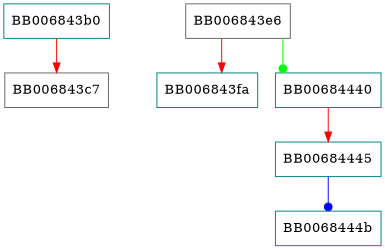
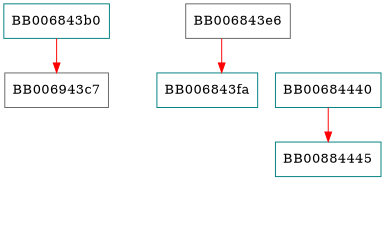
edge "BB006843e6" -> "BB00684440": removed
node "BB006843c7": label "BB006843c7" -> "BB006943c7"
node "BB00684445": label "BB00684445" -> "BB00884445"
node "BB0068444b": removed
